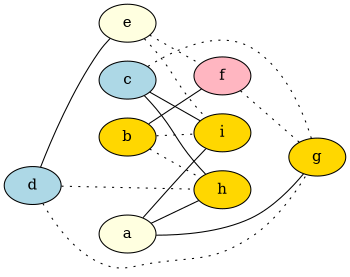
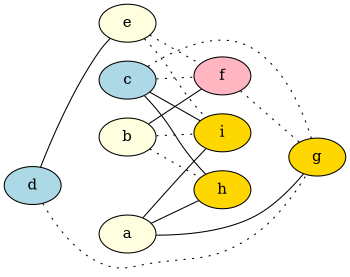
edge "f" -- "c": added
node "b": fillcolor gold -> lightyellow
edge "d" -- "h": removed
